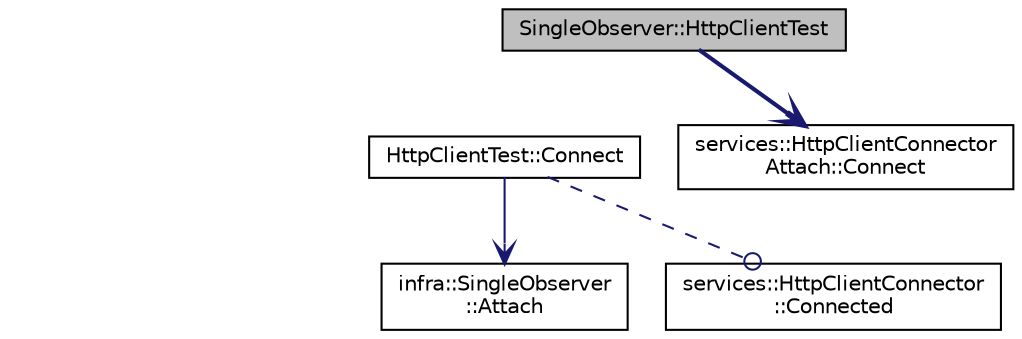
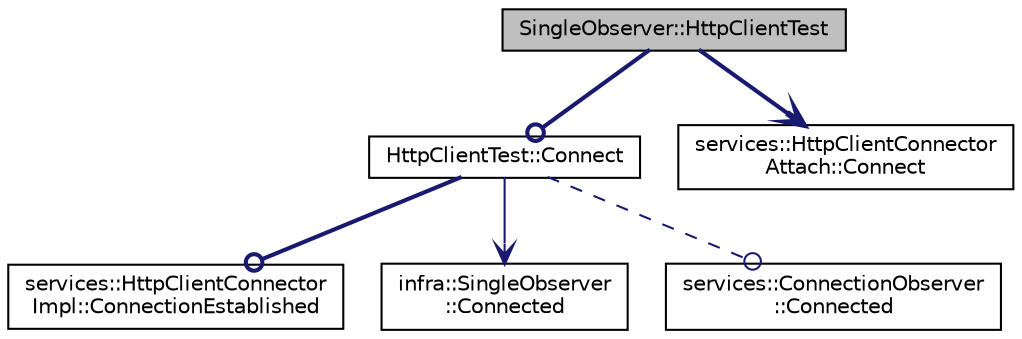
edge "SingleObserver::HttpClientTest" -> "HttpClientTest::Connect": added
node "services::HttpClientConnector Impl::ConnectionEstablished": added
node "infra::SingleObserver ::Attach": label "infra::SingleObserver ::Attach" -> "infra::SingleObserver ::Connected"
node "services::HttpClientConnector ::Connected": label "services::HttpClientConnector ::Connected" -> "services::ConnectionObserver ::Connected"
